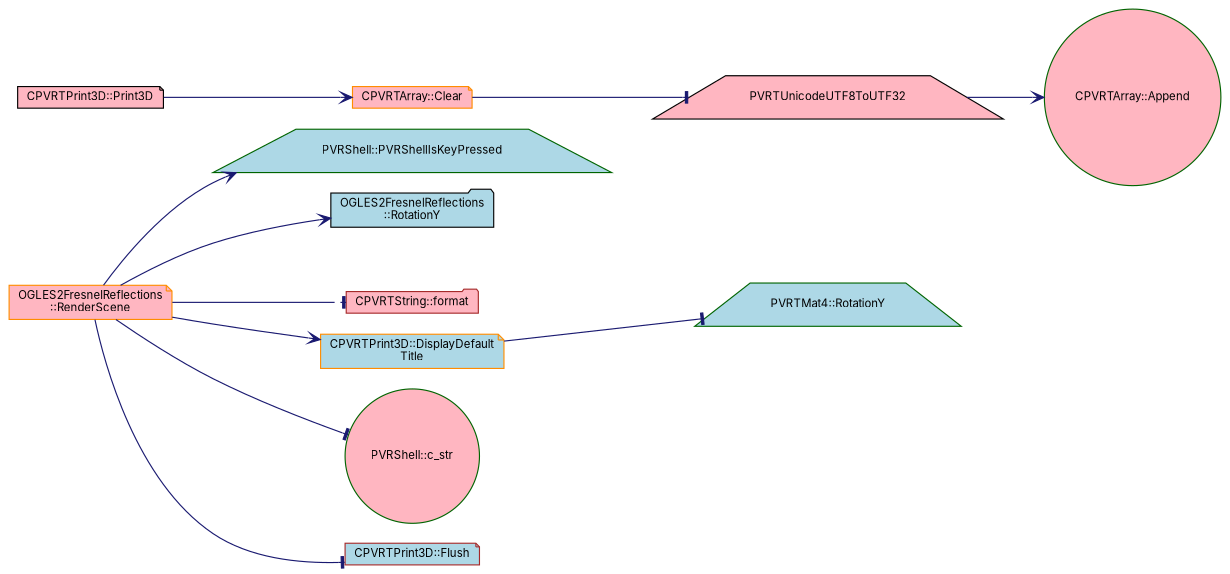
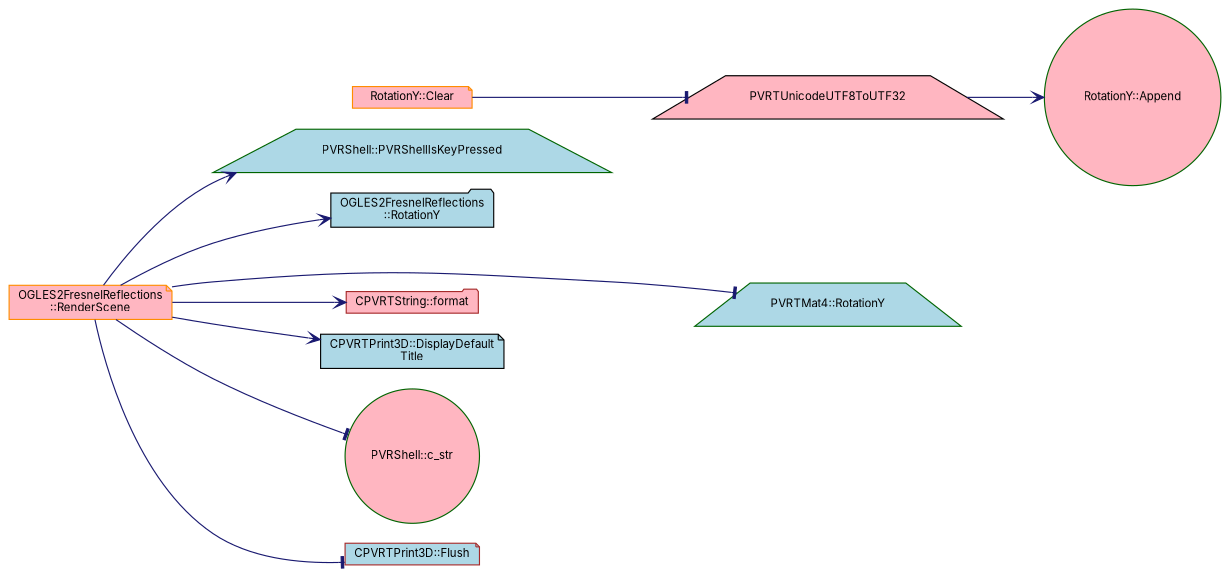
node "CPVRTPrint3D::Print3D": removed
node "CPVRTArray::Clear": label "CPVRTArray::Clear" -> "RotationY::Clear"
node "CPVRTArray::Append": label "CPVRTArray::Append" -> "RotationY::Append"
edge "OGLES2FresnelReflections ::RenderScene" -> "CPVRTString::format": arrowhead tee -> vee
edge "CPVRTPrint3D::DisplayDefault Title" -> "PVRTMat4::RotationY": now "OGLES2FresnelReflections ::RenderScene" -> "PVRTMat4::RotationY"
node "CPVRTPrint3D::DisplayDefault Title": color darkorange -> black
